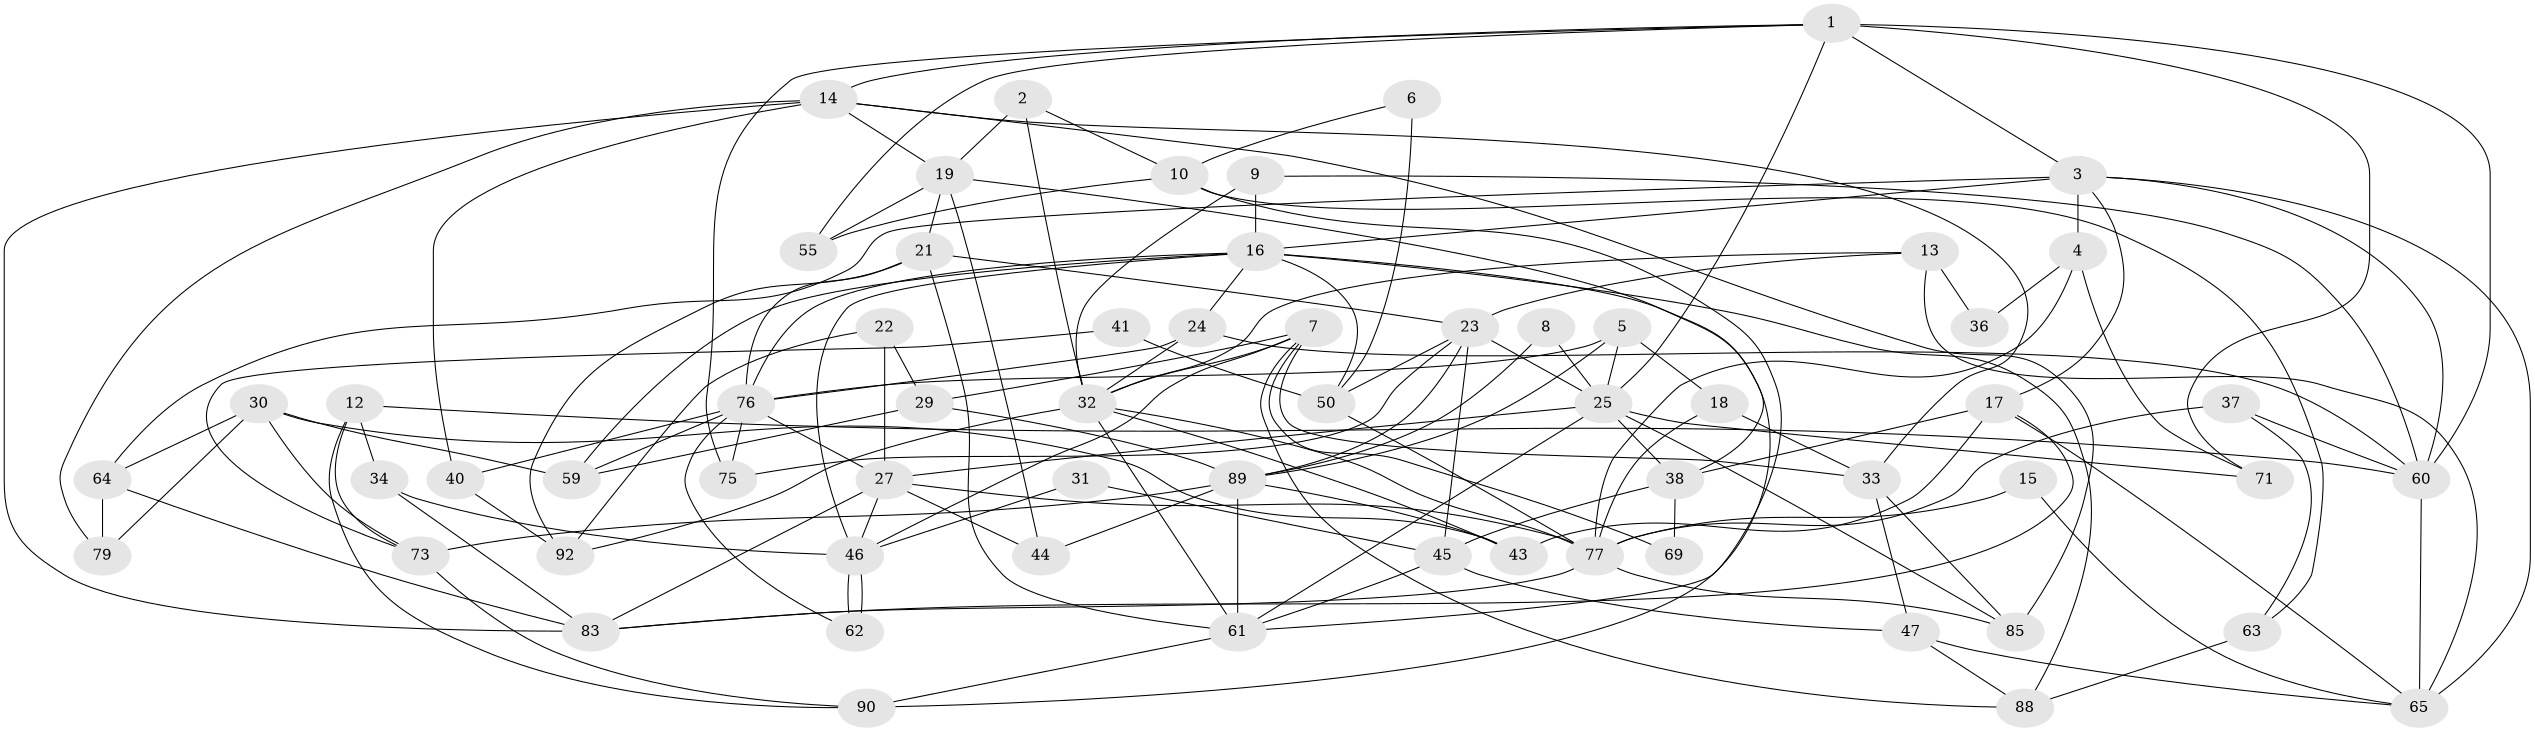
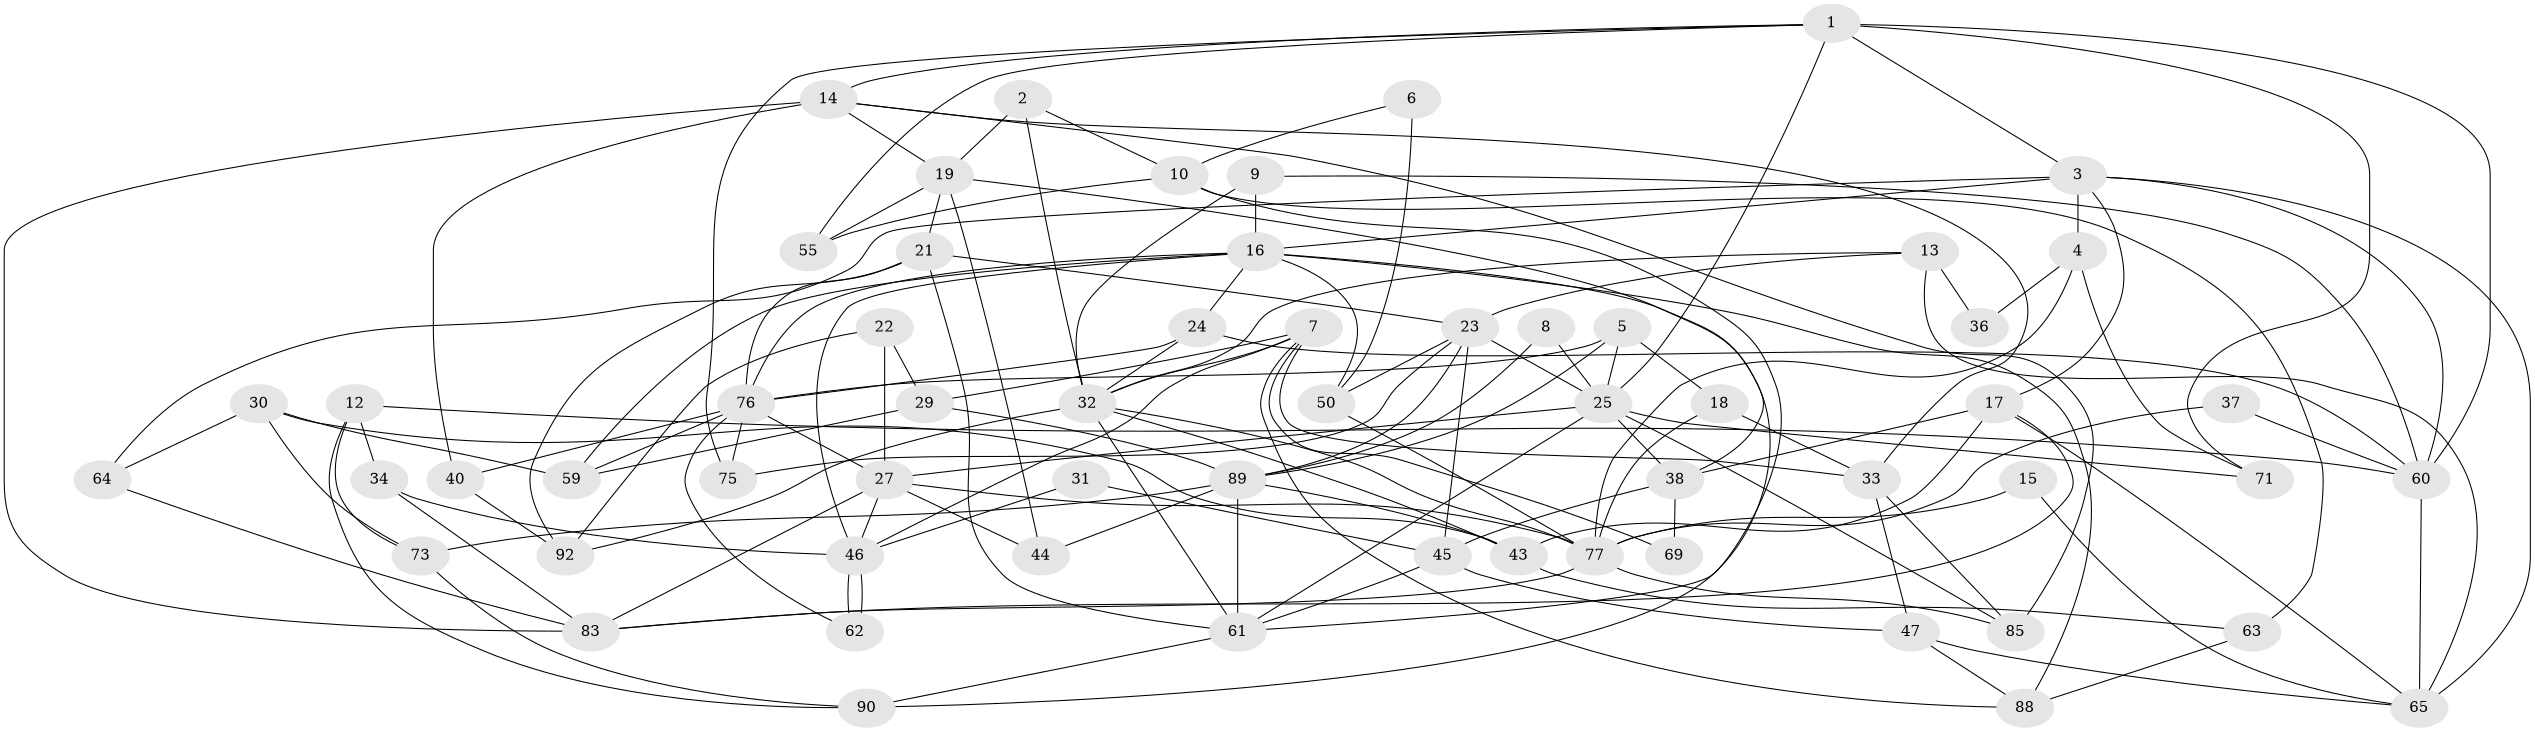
node "41": removed
edge "37" -- "63": now "43" -- "63"
node "79": removed
